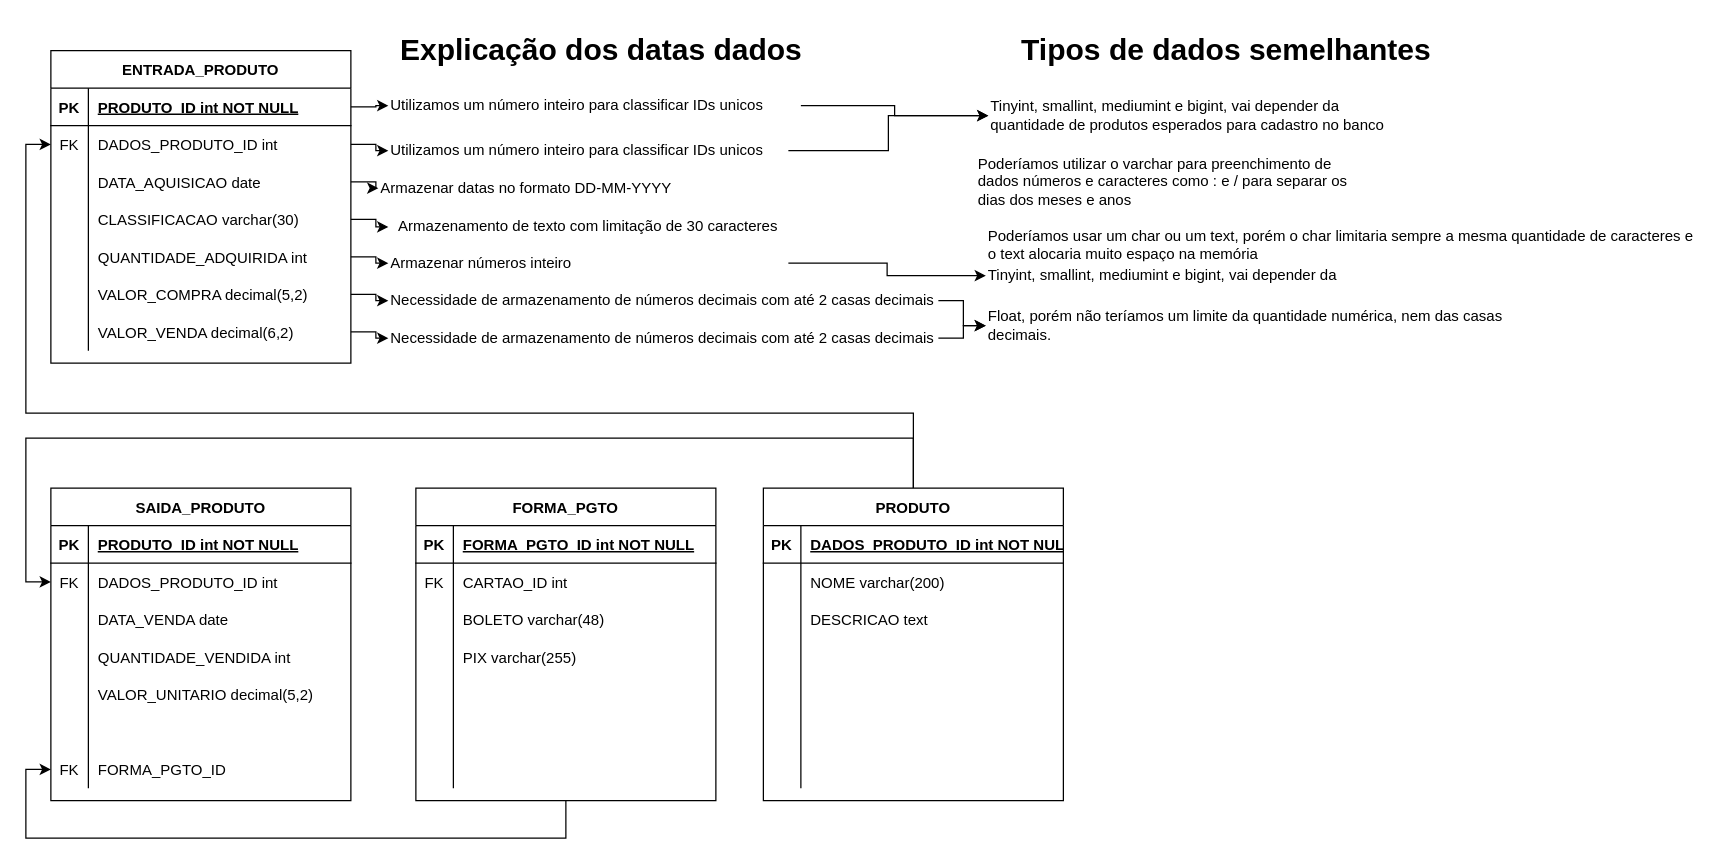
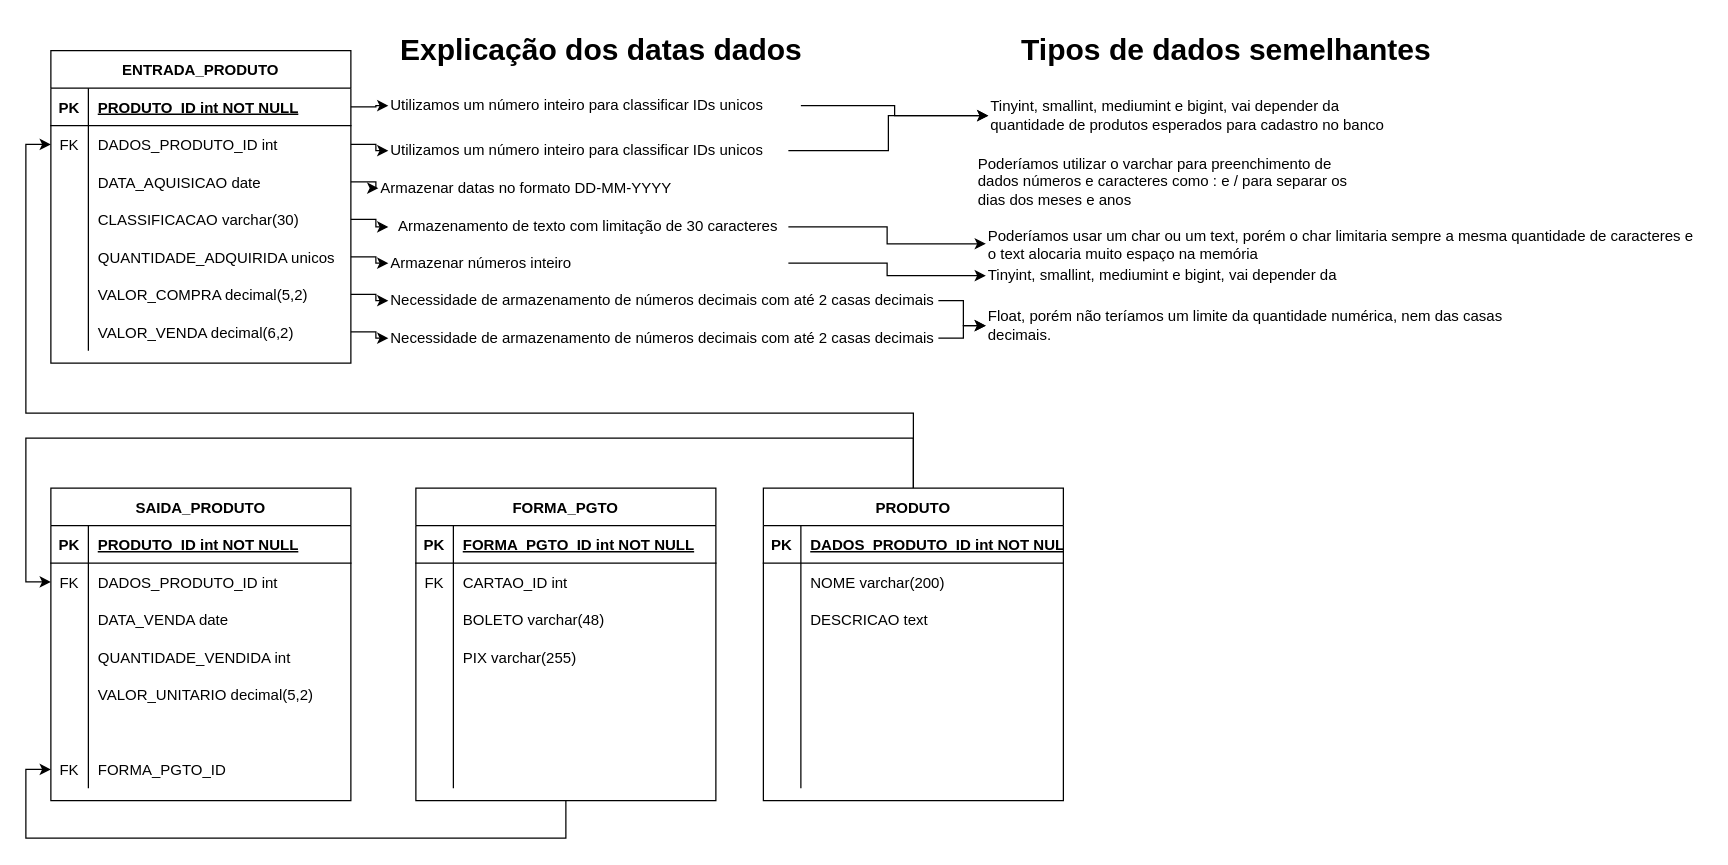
edge "Armazenamento de texto com limitação de 30 caracteres" -> "Poderíamos usar um char ou um text, porém o char limitaria sempre a mesma quantidade de caracteres e o text alocaria muito espaço na memória": added
node "QUANTIDADE_ADQUIRIDA int": label "QUANTIDADE_ADQUIRIDA int" -> "QUANTIDADE_ADQUIRIDA unicos"
